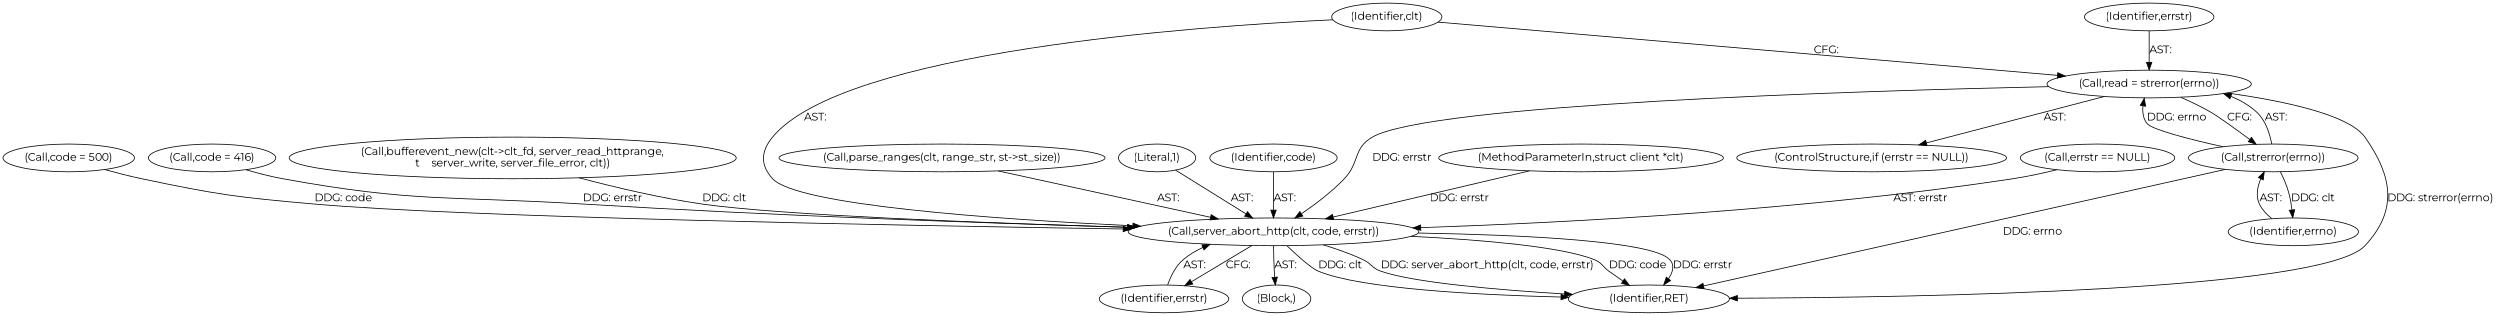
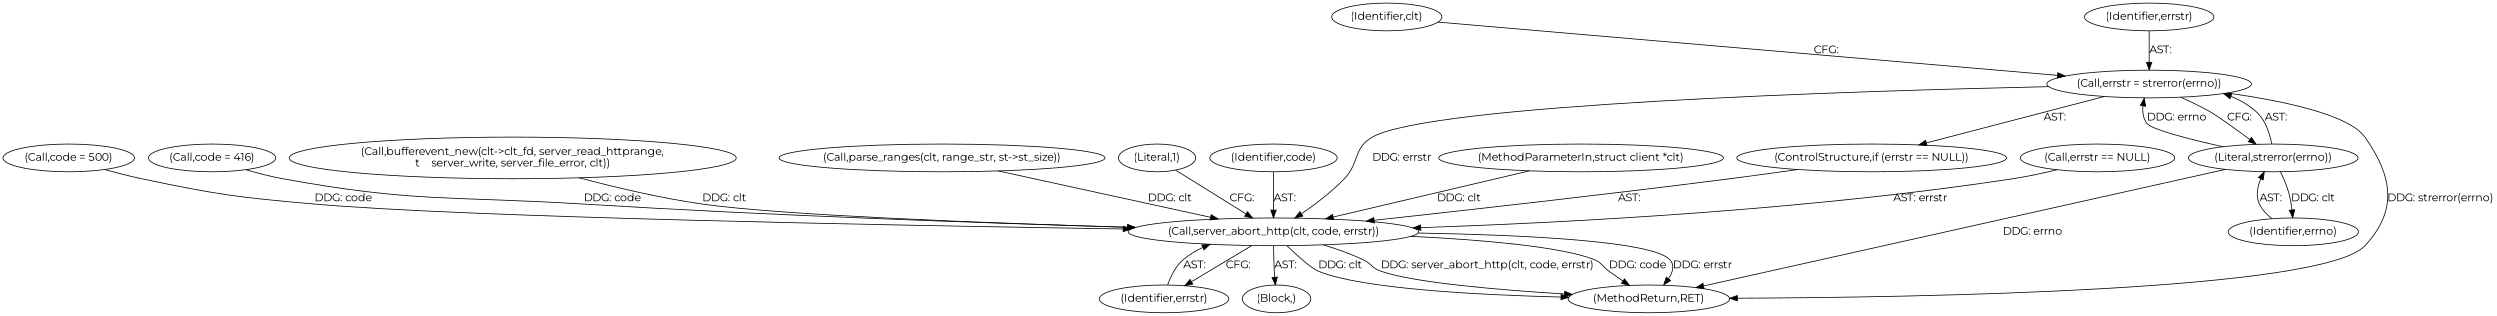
node "(Call,read = strerror(errno))": label "(Call,read = strerror(errno))" -> "(Call,errstr = strerror(errno))"
edge "(Identifier,clt)" -> "(Call,server_abort_http(clt, code, errstr))": now "(ControlStructure,if (errstr == NULL))" -> "(Call,server_abort_http(clt, code, errstr))"
node "(Call,strerror(errno))": label "(Call,strerror(errno))" -> "(Literal,strerror(errno))"
edge "(Call,code = 416)" -> "(Call,server_abort_http(clt, code, errstr))": label "DDG: errstr" -> "DDG: code"
edge "(Call,parse_ranges(clt, range_str, st->st_size))" -> "(Call,server_abort_http(clt, code, errstr))": label "AST: " -> "DDG: clt"
edge "(Literal,1)" -> "(Call,server_abort_http(clt, code, errstr))": label "AST: " -> "CFG: "
edge "(MethodParameterIn,struct client *clt)" -> "(Call,server_abort_http(clt, code, errstr))": label "DDG: errstr" -> "DDG: clt"
node "(Identifier,RET)": label "(Identifier,RET)" -> "(MethodReturn,RET)"
